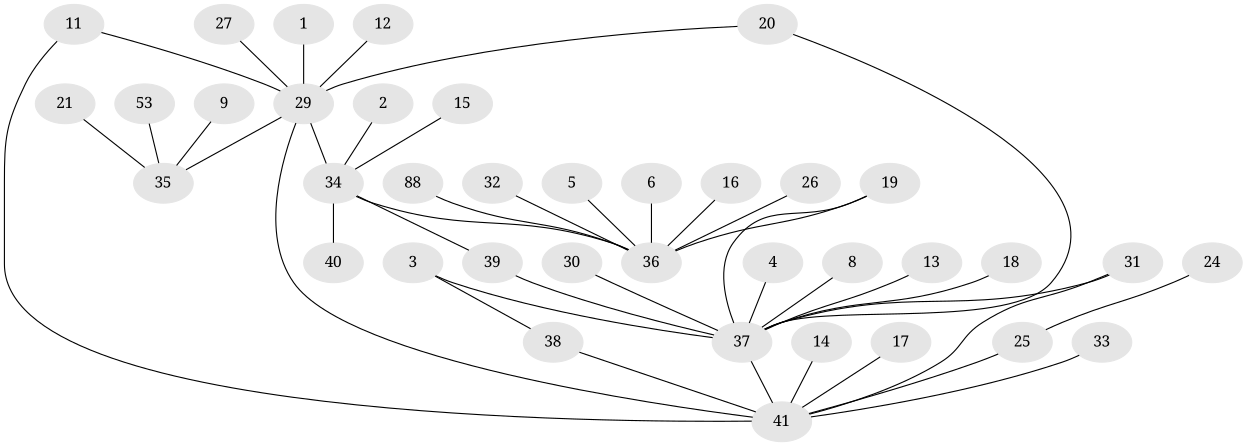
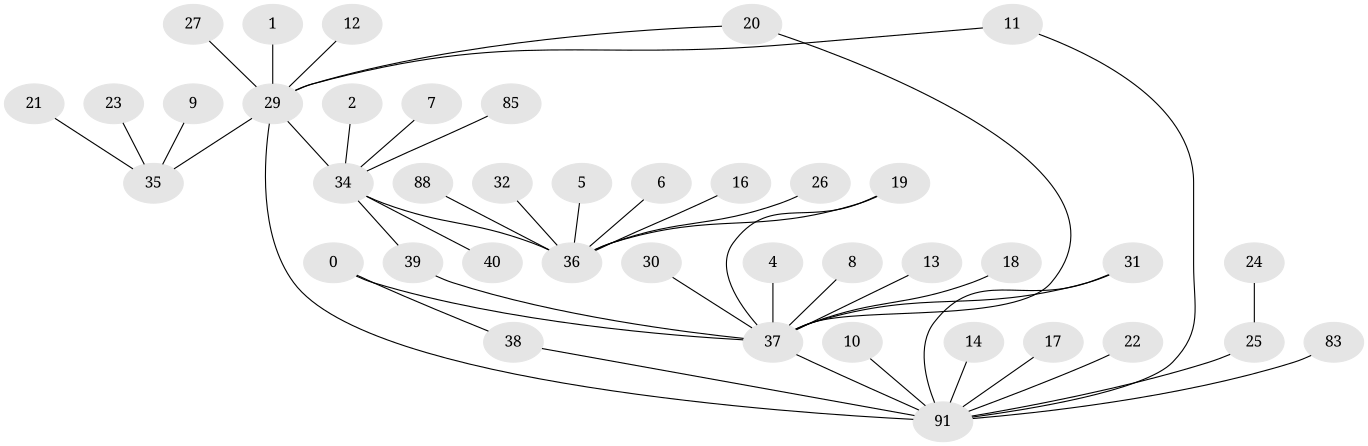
node "53": label "53" -> "23"
node "7": added
node "15": label "15" -> "85"
node "3": label "3" -> "0"
node "10": added
node "33": label "33" -> "83"
node "22": added
node "41": label "41" -> "91"
